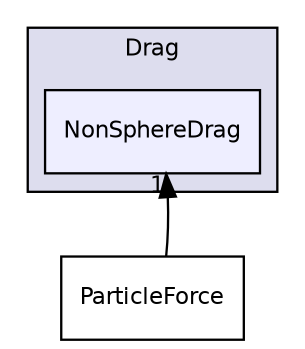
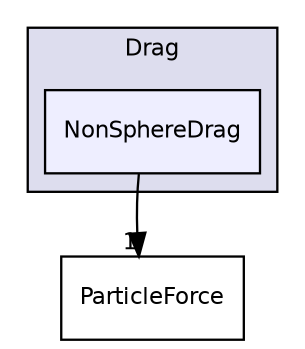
edge "ParticleForce" -> "NonSphereDrag": reversed
